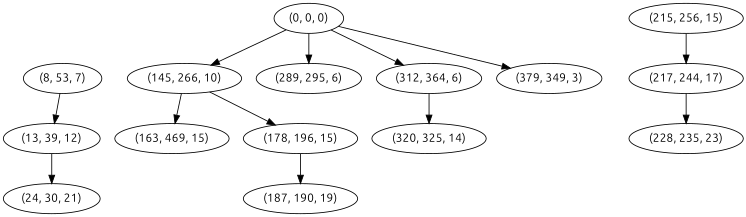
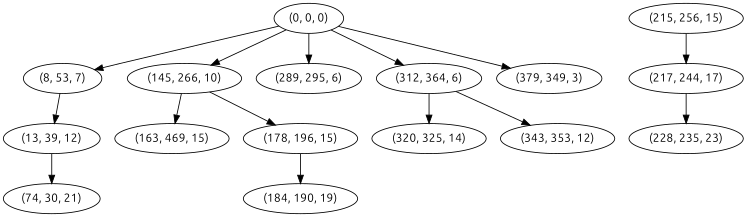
edge "(0, 0, 0)" -> "(8, 53, 7)": added
node "(343, 353, 12)": added
node "(24, 30, 21)": label "(24, 30, 21)" -> "(74, 30, 21)"
node "(187, 190, 19)": label "(187, 190, 19)" -> "(184, 190, 19)"
